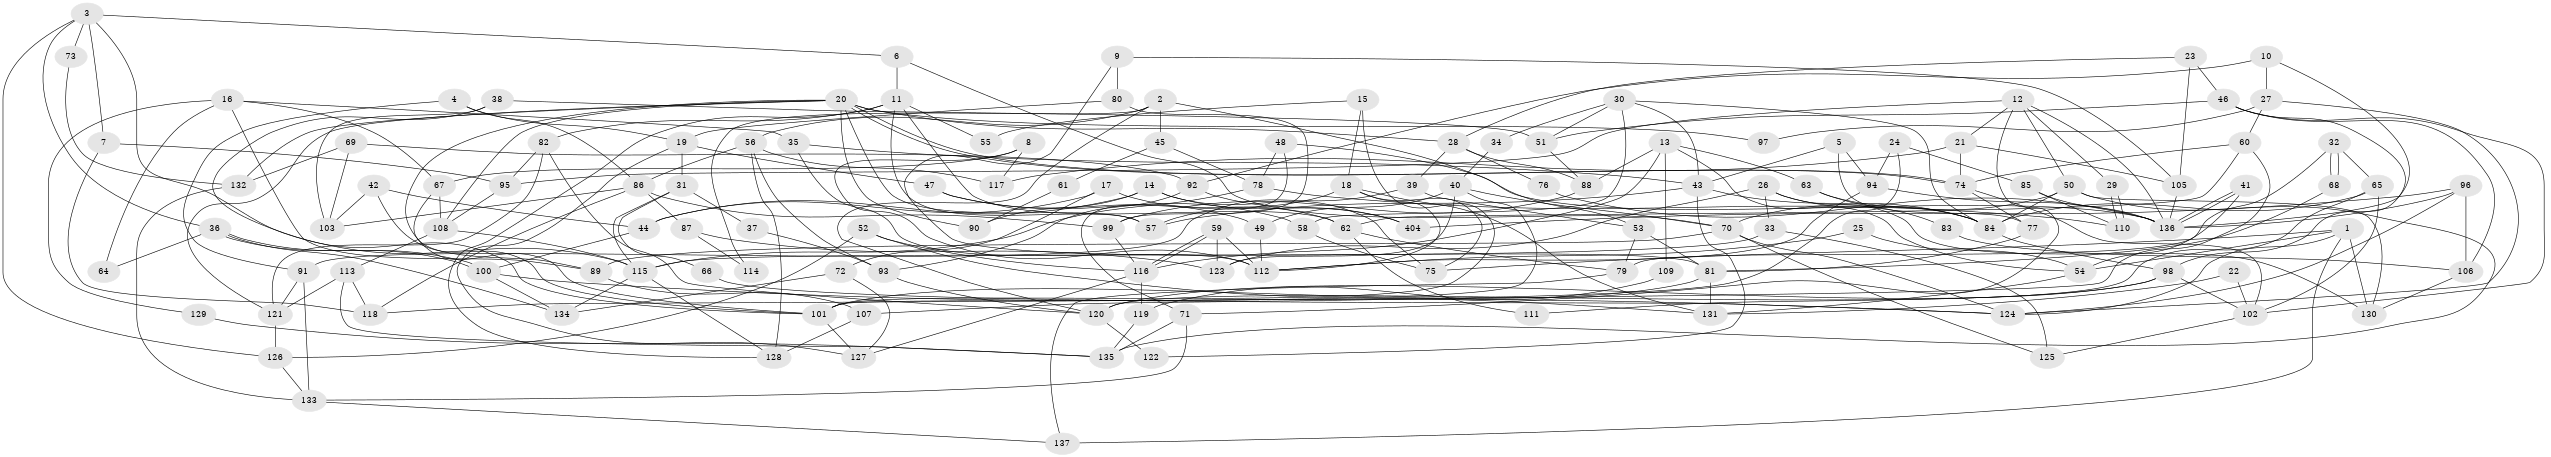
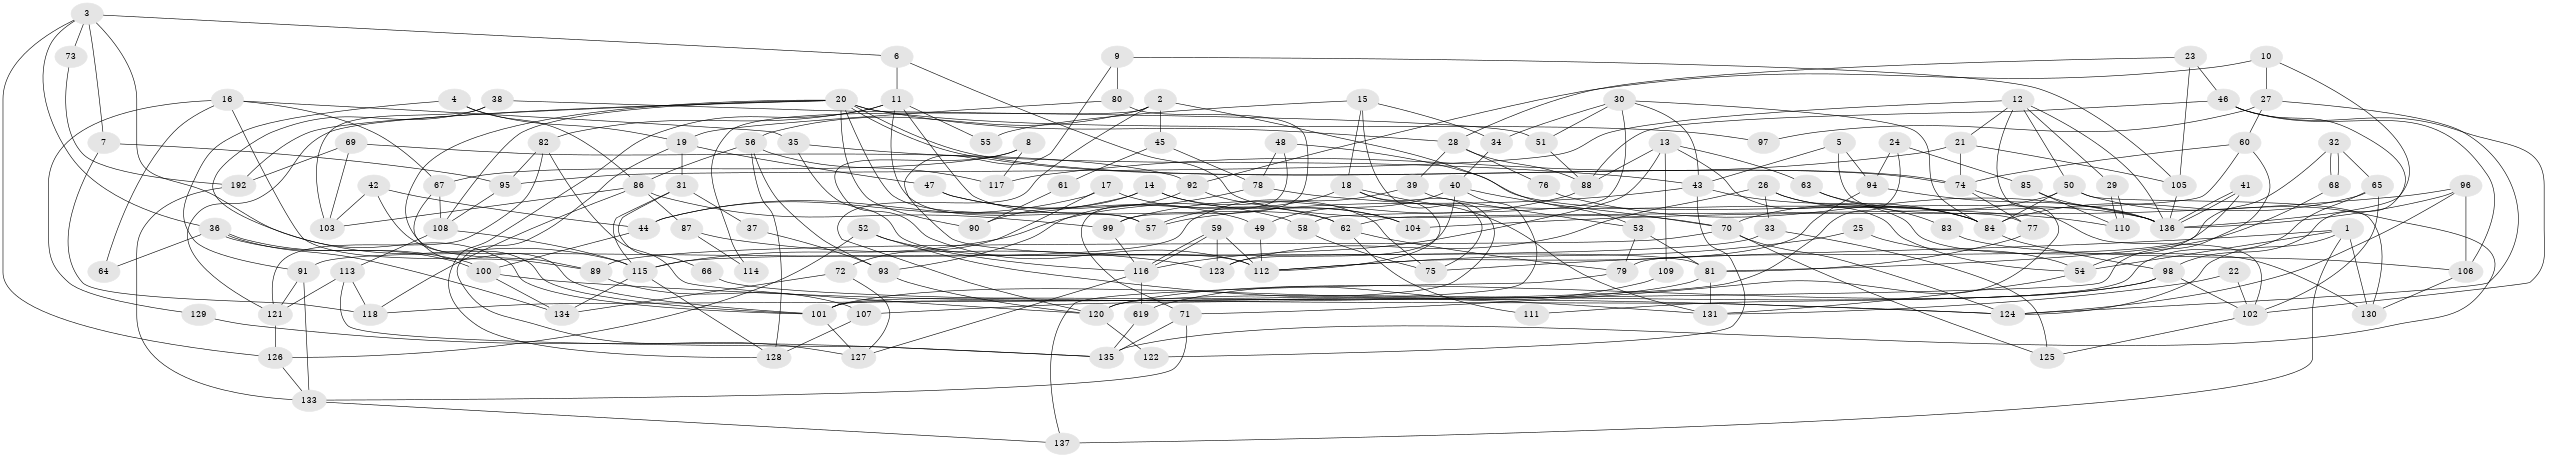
edge "46" -- "51": now "46" -- "88"
edge "15" -- "34": added
node "132": label "132" -> "192"
node "404": label "404" -> "104"
node "119": label "119" -> "619"
